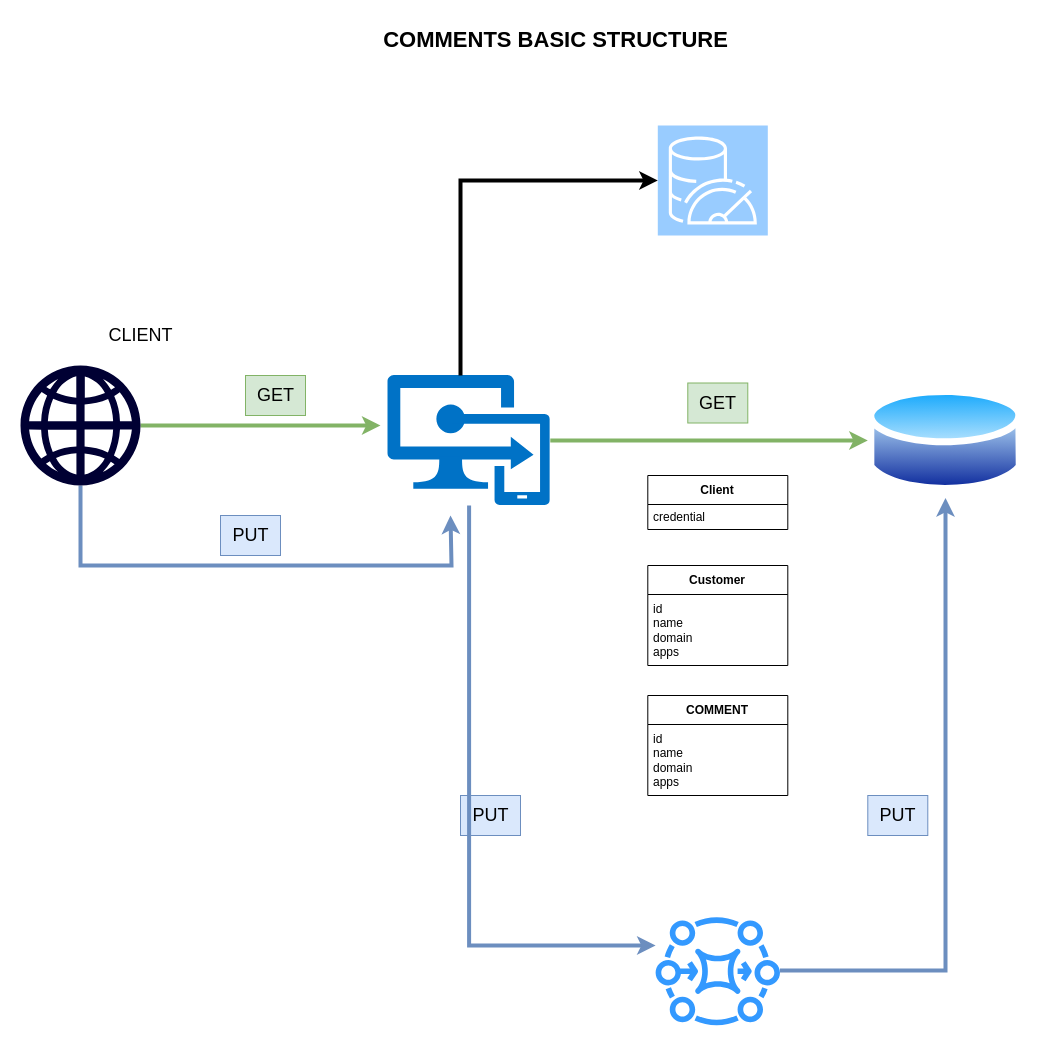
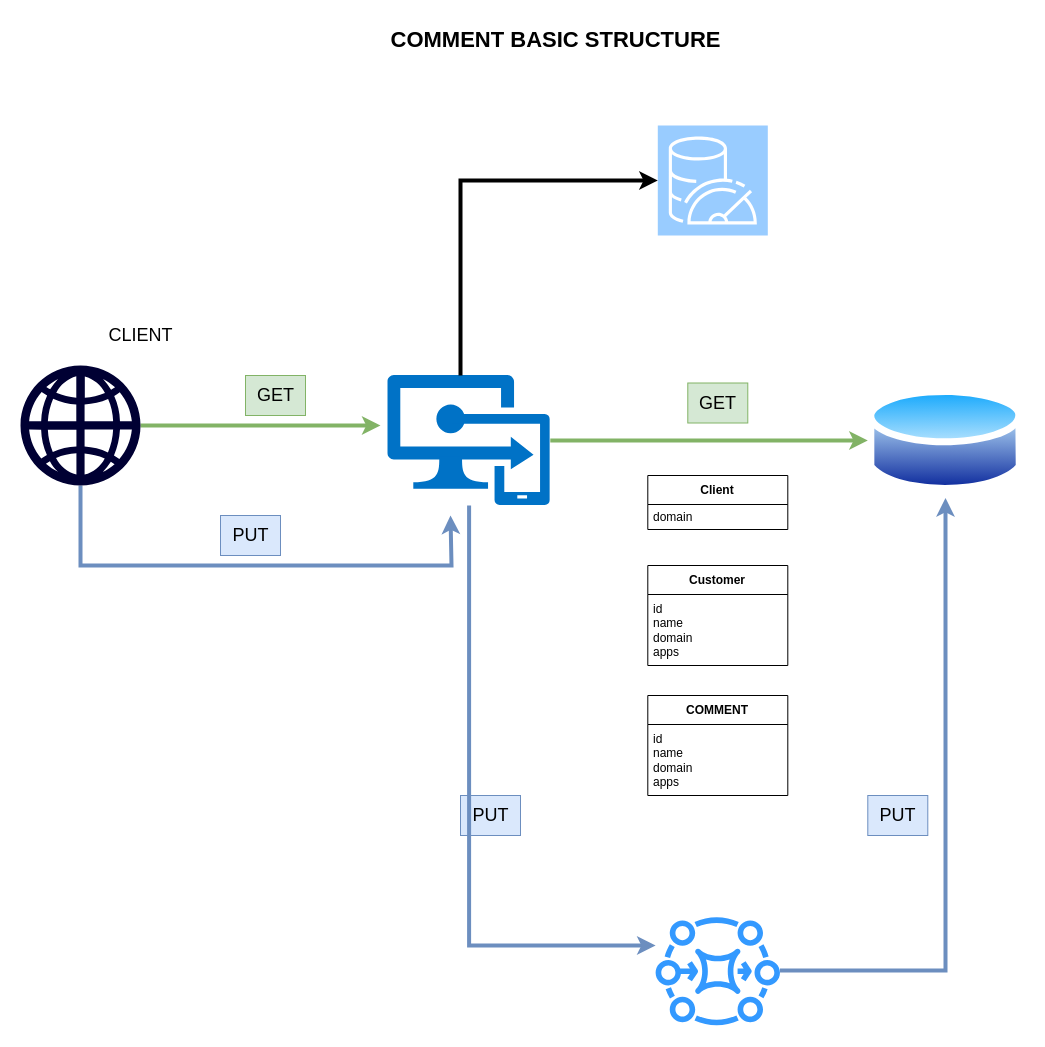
node "COMMENTS BASIC STRUCTURE": label "COMMENTS BASIC STRUCTURE" -> "COMMENT BASIC STRUCTURE"
node "credential": label "credential" -> "domain"
